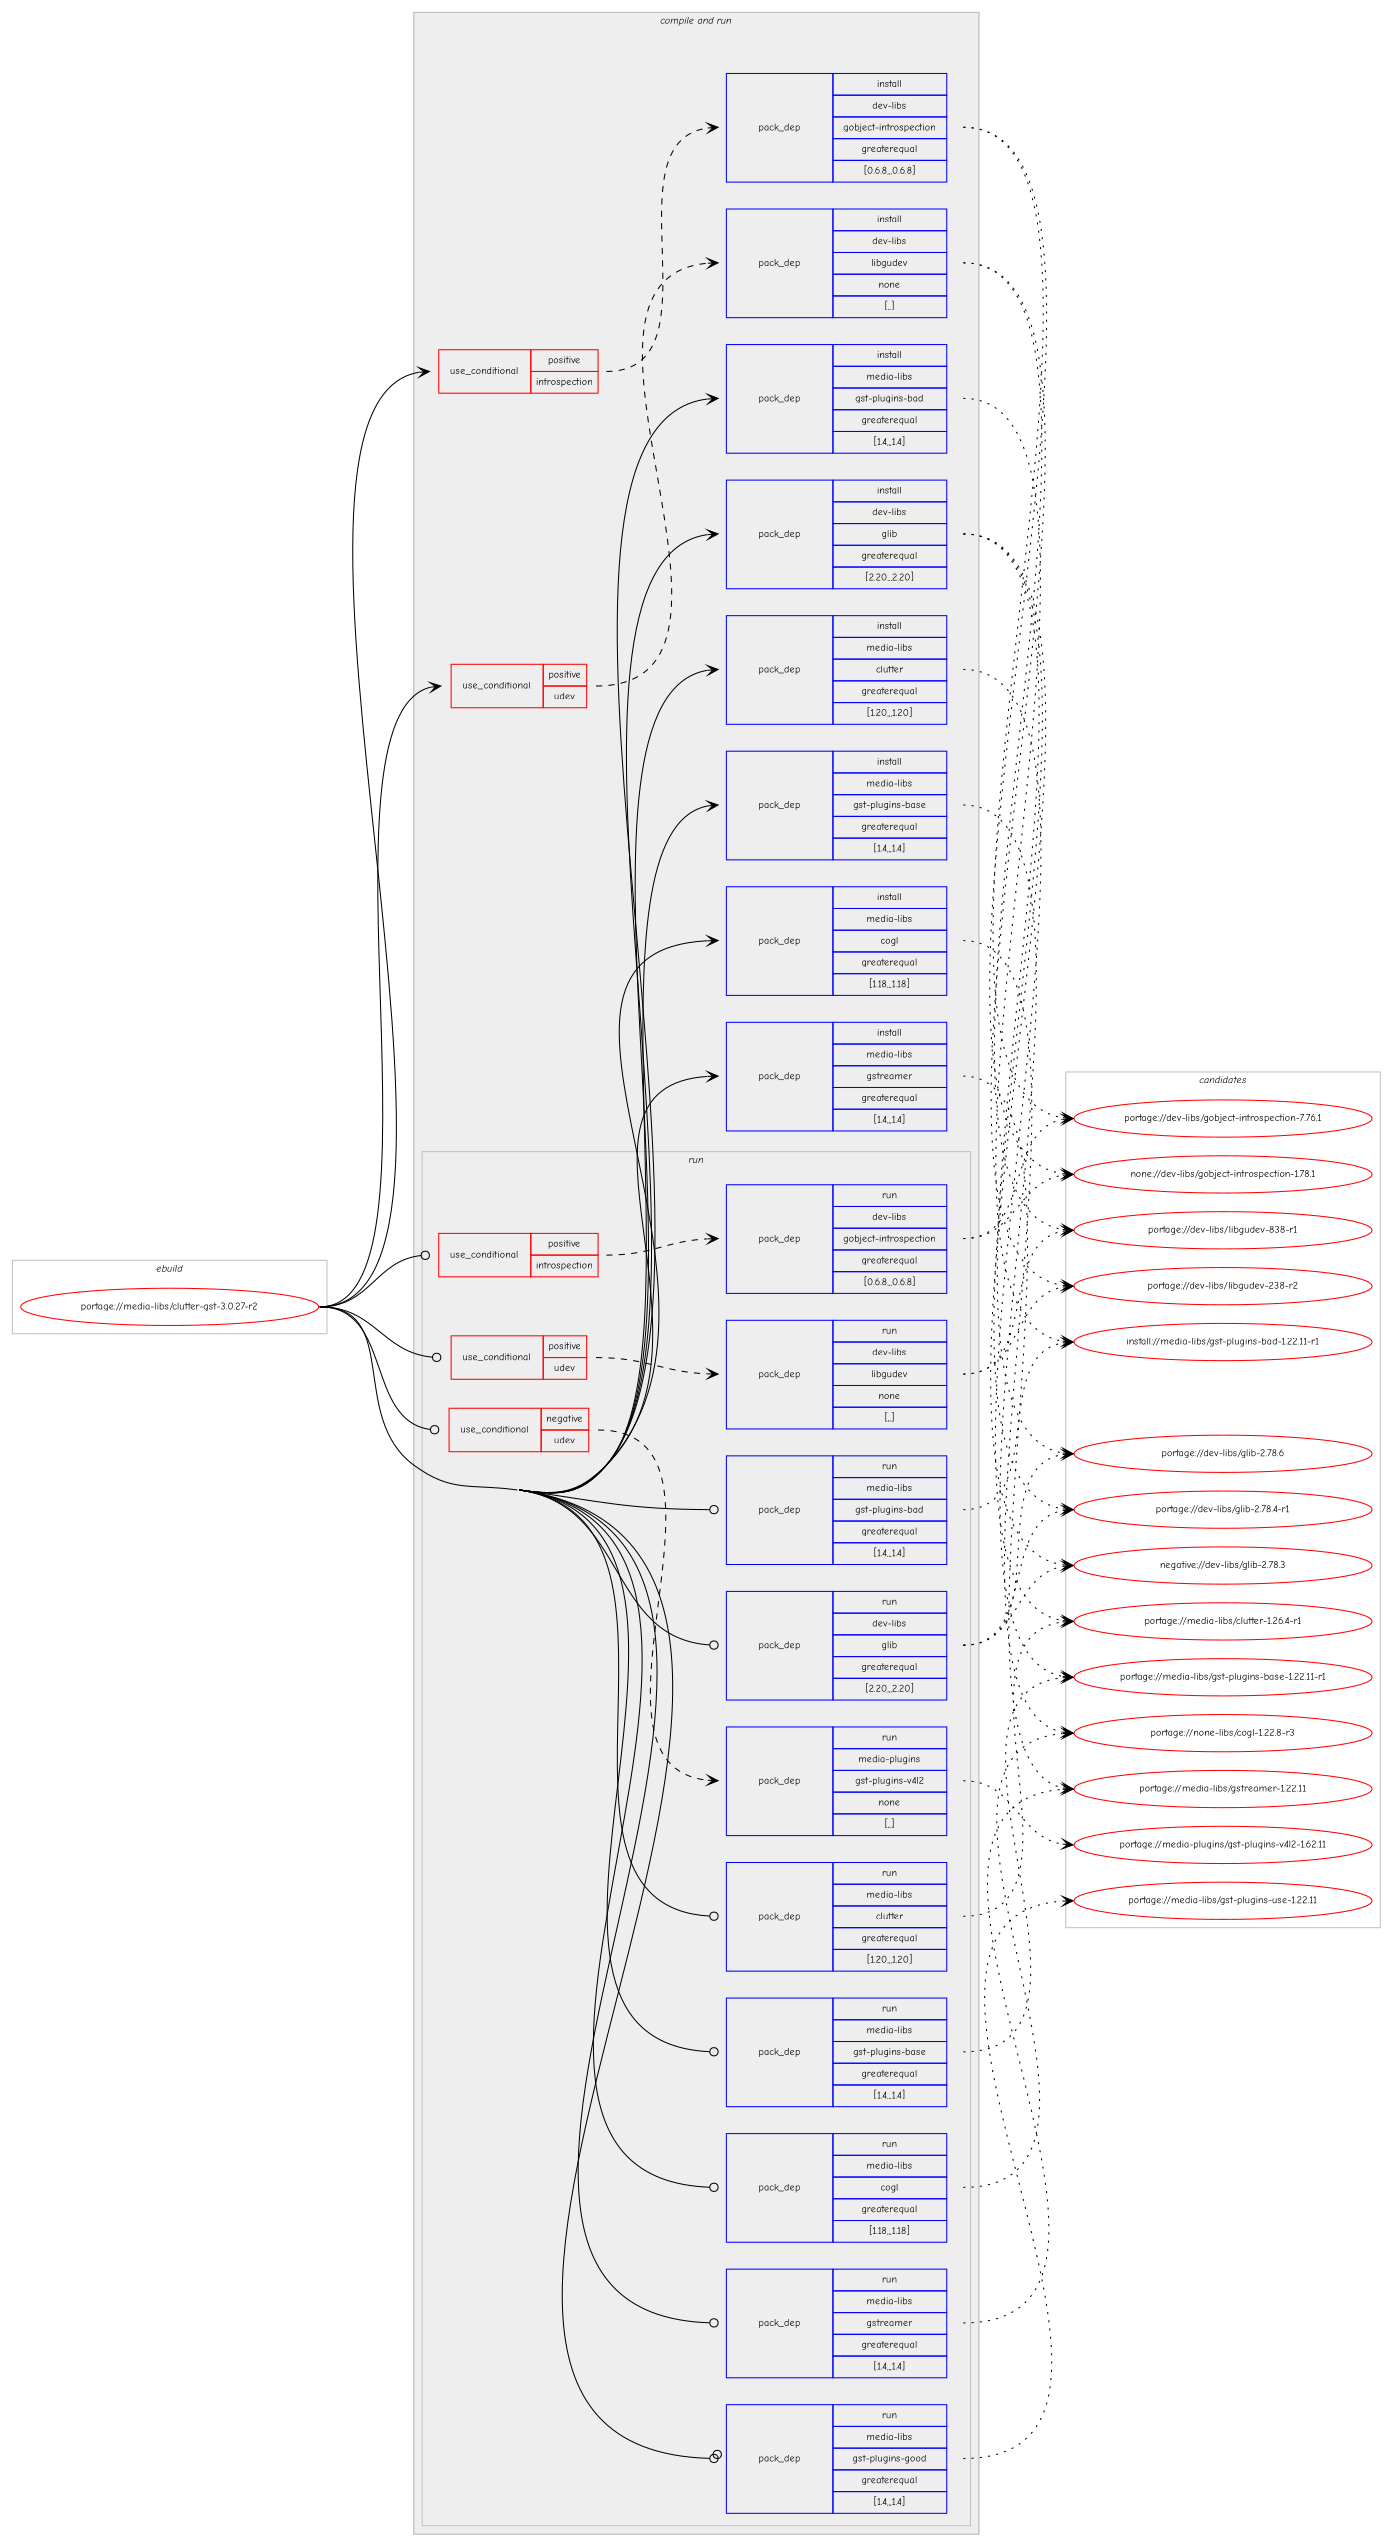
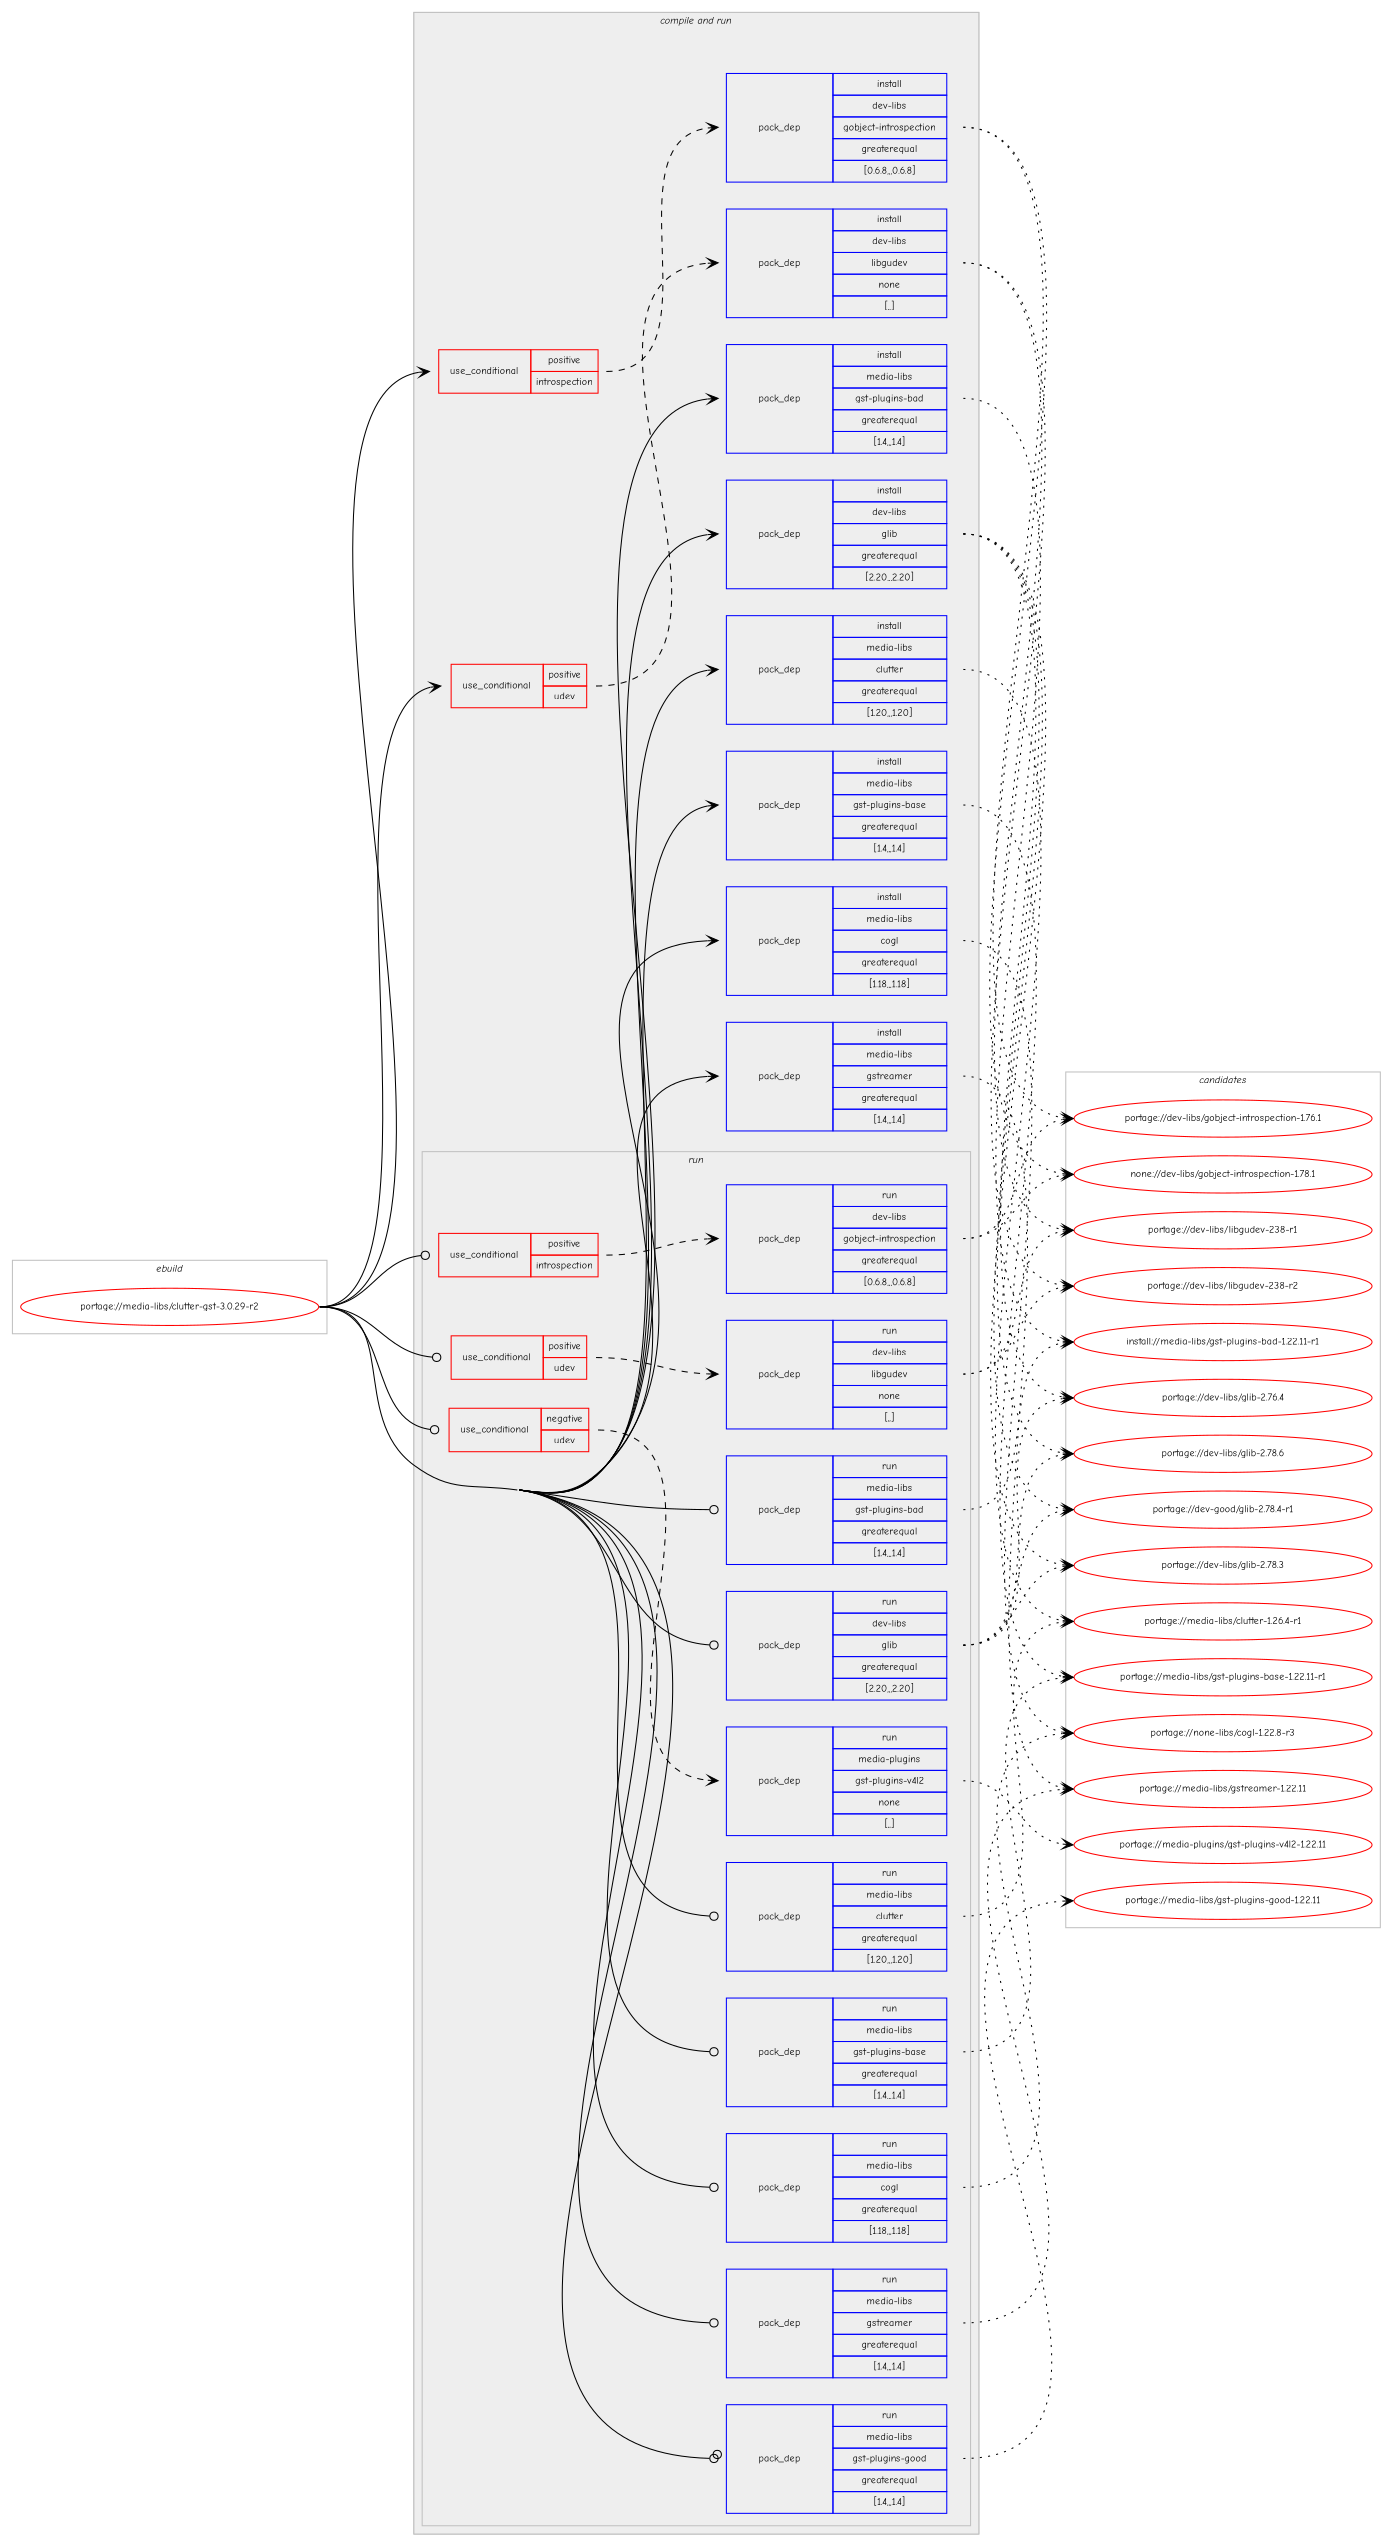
node "portage://dev-libs/gobject-introspection-7.76.1": label "portage://dev-libs/gobject-introspection-7.76.1" -> "portage://dev-libs/gobject-introspection-1.76.1"
node "portage://dev-libs/libgudev-838-r1": label "portage://dev-libs/libgudev-838-r1" -> "portage://dev-libs/libgudev-238-r1"
node "portage://media-libs/clutter-gst-3.0.27-r2": label "portage://media-libs/clutter-gst-3.0.27-r2" -> "portage://media-libs/clutter-gst-3.0.29-r2"
node "portage://dev-libs/glib-2.76.4": added
node "portage://dev-libs/glib-2.78.4-r1": label "portage://dev-libs/glib-2.78.4-r1" -> "portage://dev-good/glib-2.78.4-r1"
node "negative://dev-libs/glib-2.78.3": label "negative://dev-libs/glib-2.78.3" -> "portage://dev-libs/glib-2.78.3"
node "portage://media-plugins/gst-plugins-v4l2-1.62.11": label "portage://media-plugins/gst-plugins-v4l2-1.62.11" -> "portage://media-plugins/gst-plugins-v4l2-1.22.11"
node "portage://media-libs/gst-plugins-use-1.22.11": label "portage://media-libs/gst-plugins-use-1.22.11" -> "portage://media-libs/gst-plugins-good-1.22.11"
